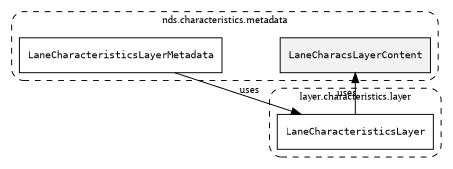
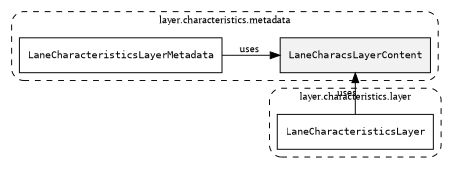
cluster "nds.characteristics.metadata": label "nds.characteristics.metadata" -> "layer.characteristics.metadata"
edge "LaneCharacteristicsLayerMetadata" -> "LaneCharacteristicsLayer": now "LaneCharacteristicsLayerMetadata" -> "LaneCharacsLayerContent"
